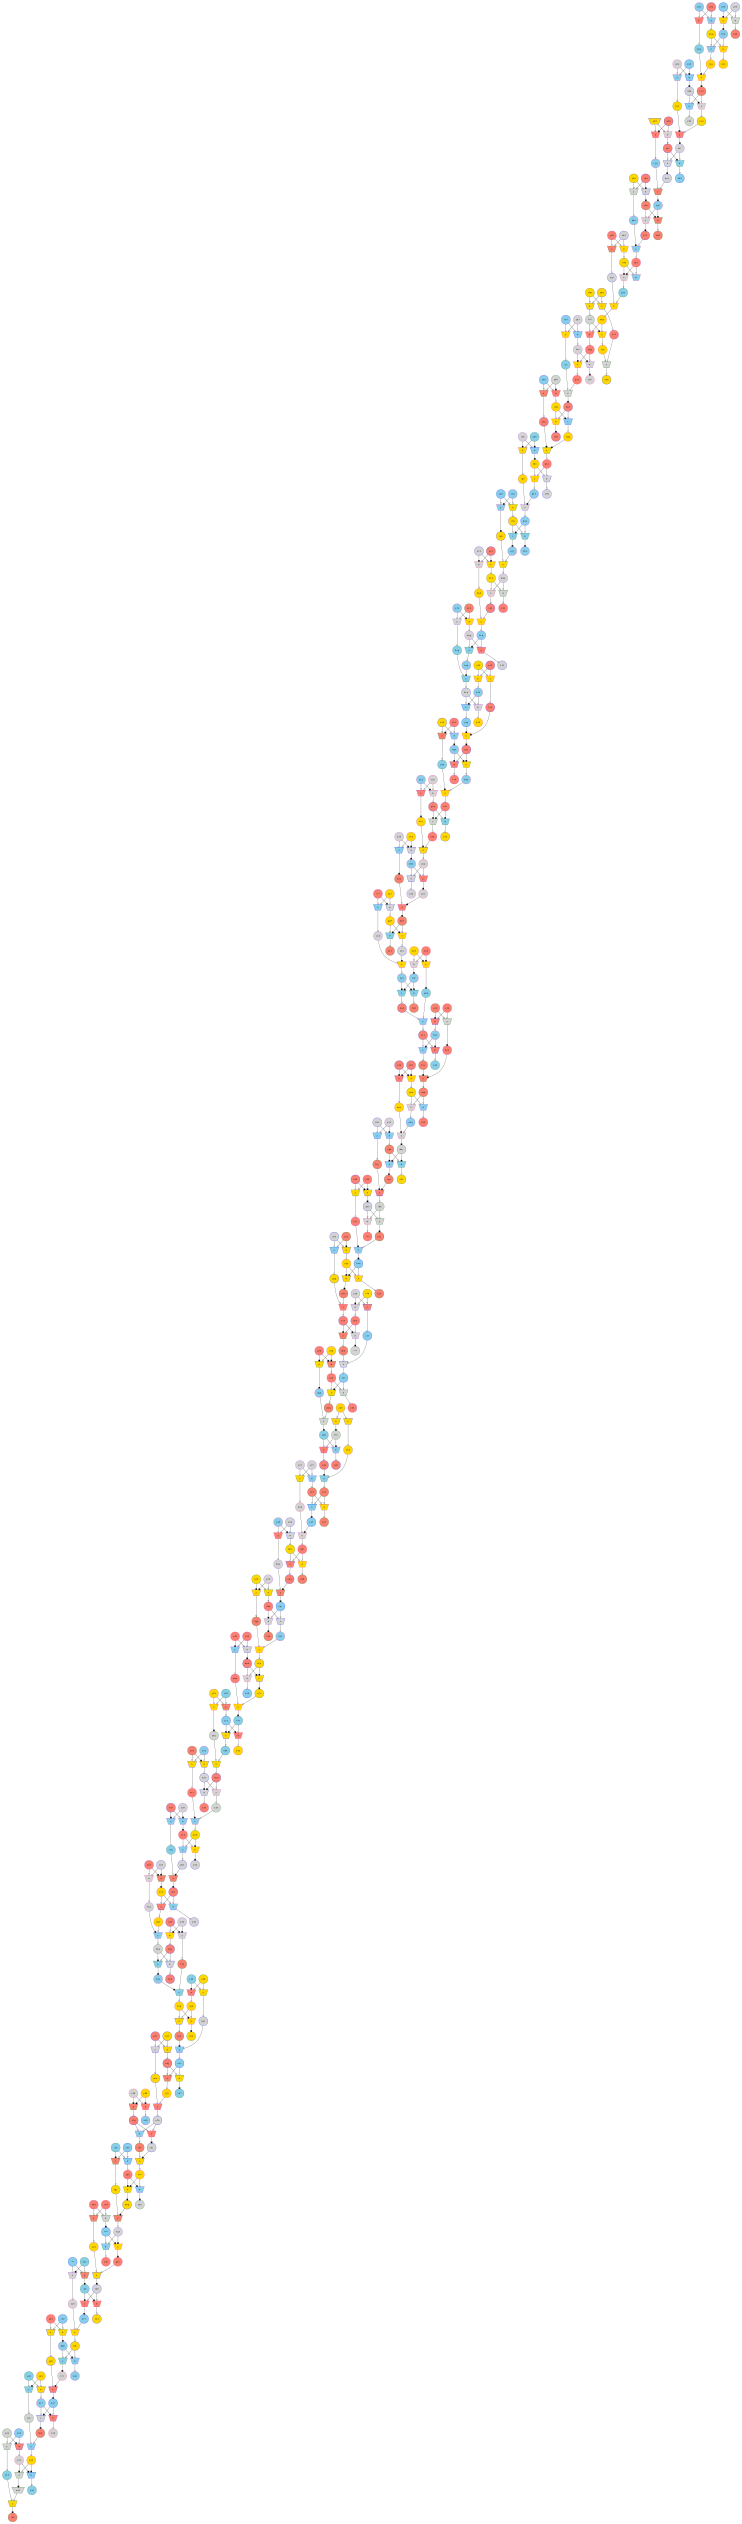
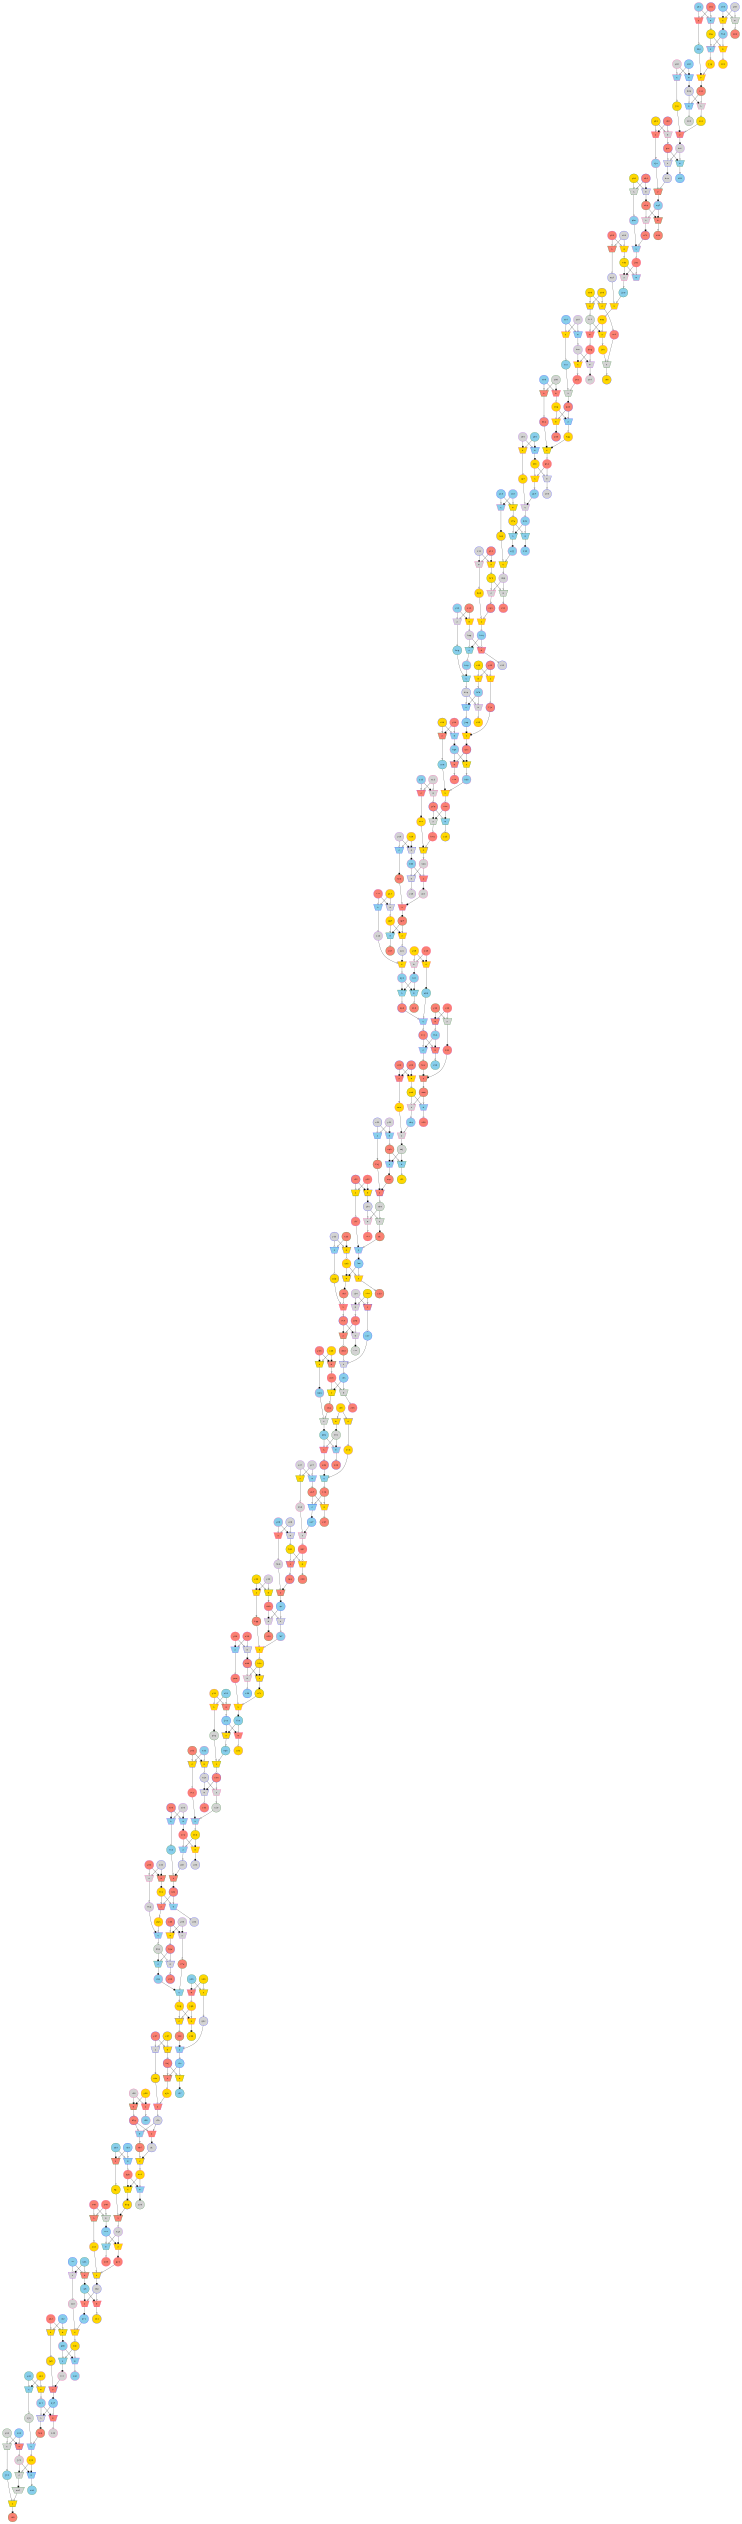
node "y03": shape invtrapezium -> circle
